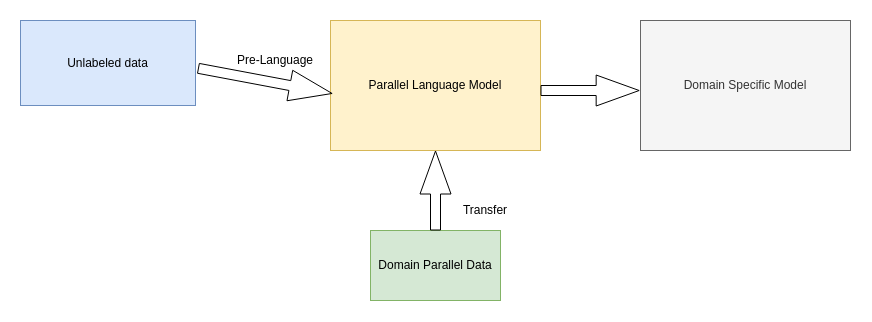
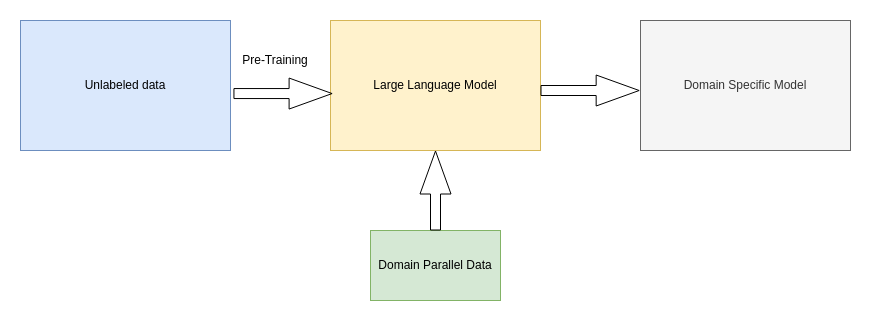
node "Pre-Language": label "Pre-Language" -> "Pre-Training"
node "Unlabeled data": size 175x85 -> 210x130
node "Parallel Language Model": label "Parallel Language Model" -> "Large Language Model"
node "Transfer": removed
